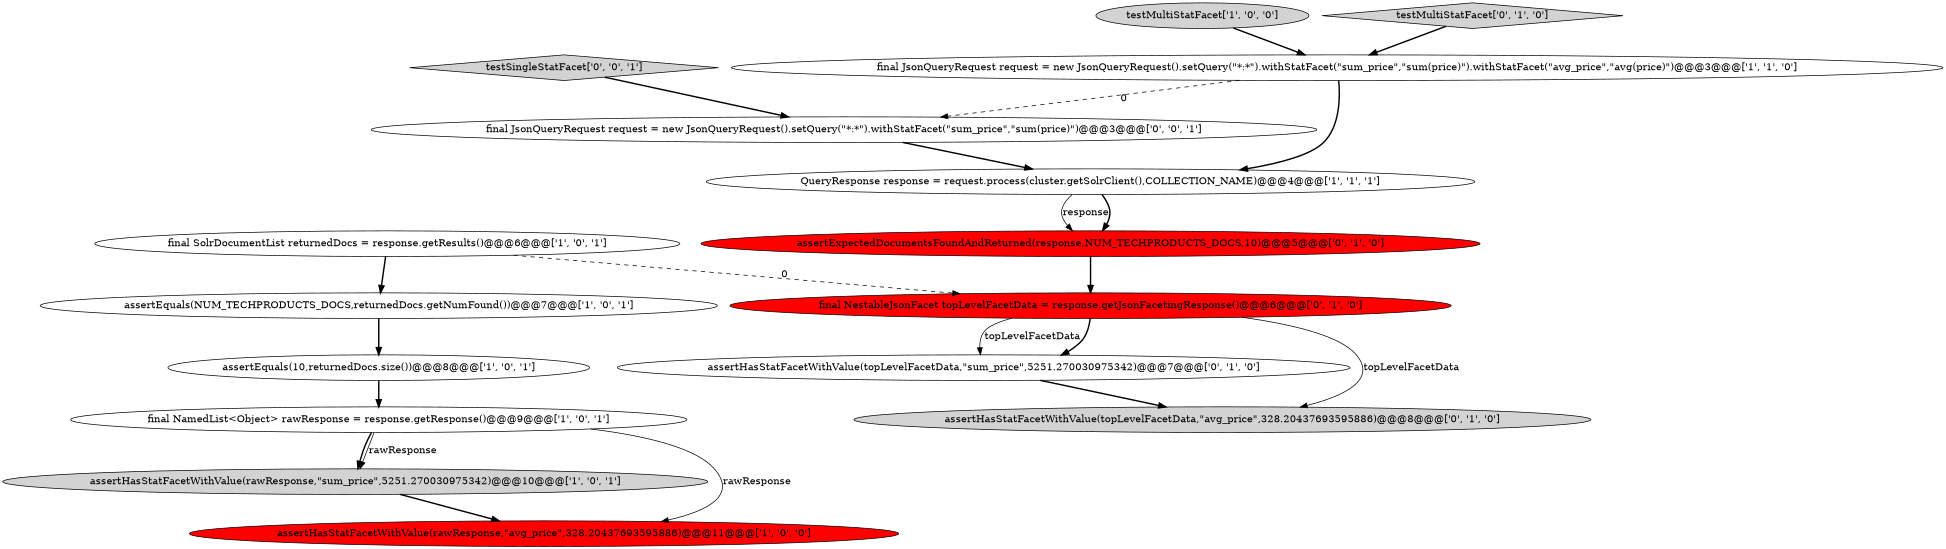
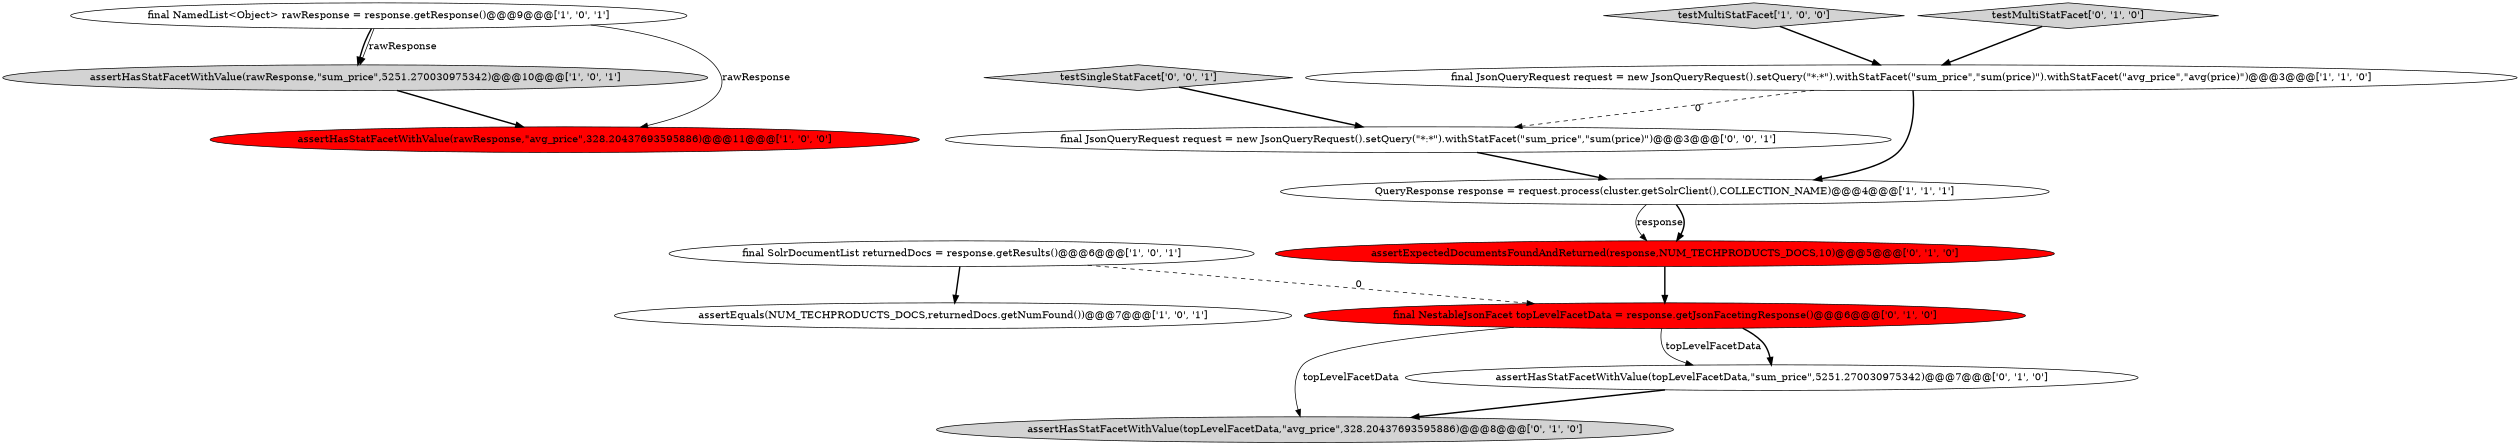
node "testMultiStatFacet['1', '0', '0']": shape ellipse -> diamond
node "assertEquals(10,returnedDocs.size())@@@8@@@['1', '0', '1']": removed
